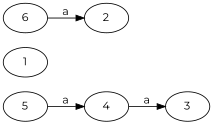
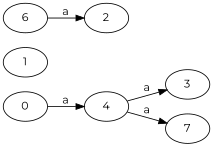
node "5": label "5" -> "0"
node "7": added
